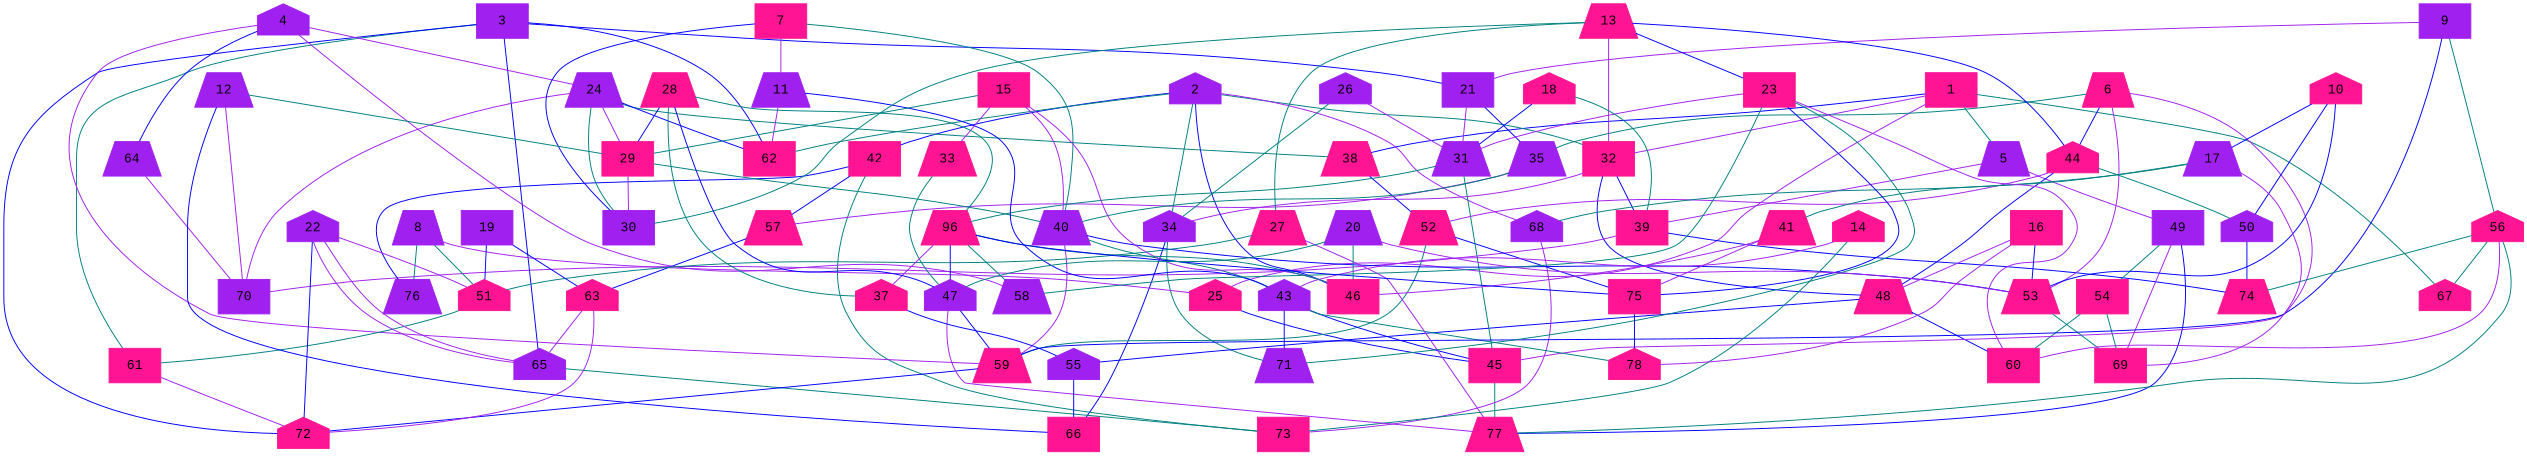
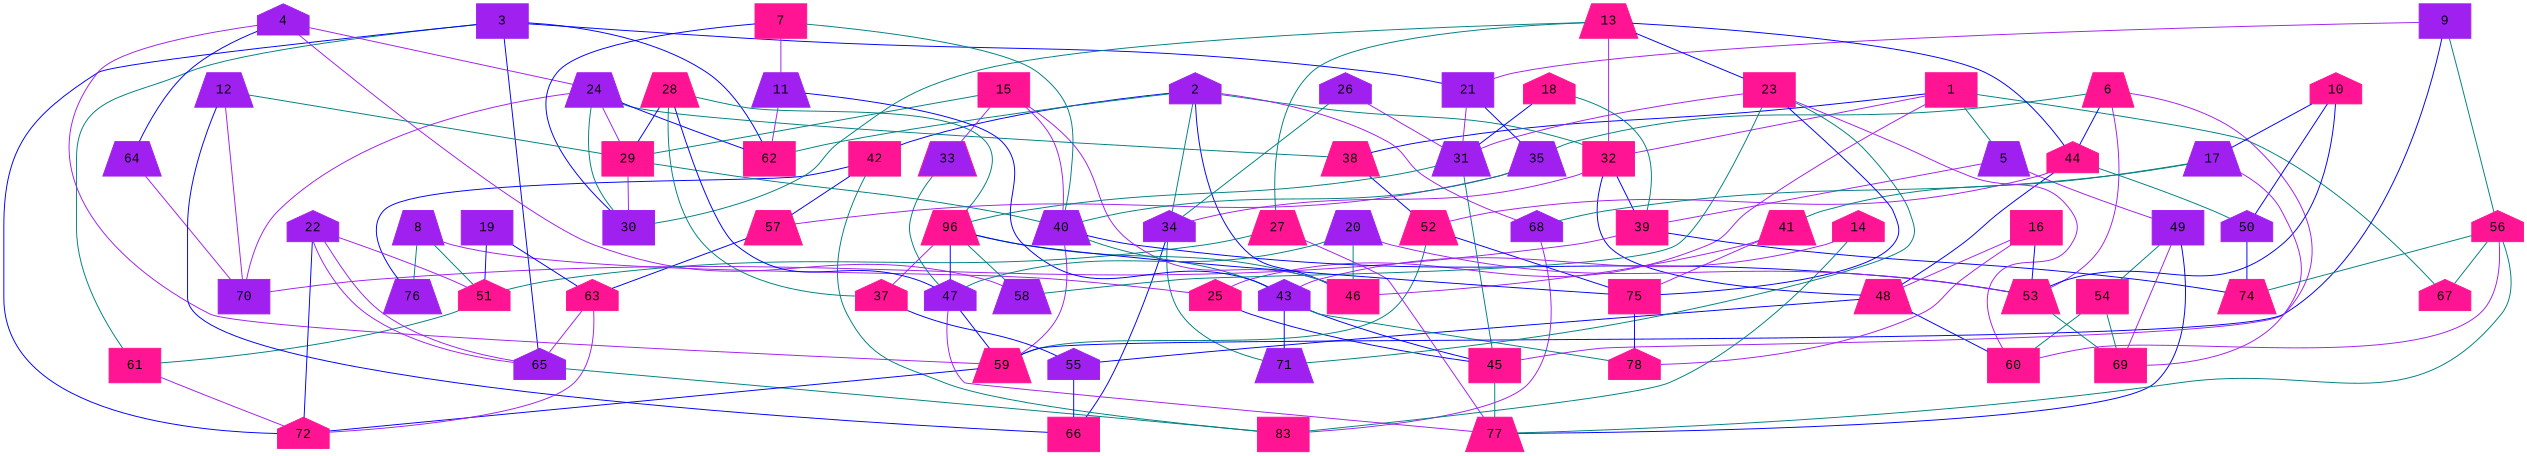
node "33": fillcolor deeppink -> purple
node "73": label "73" -> "83"
